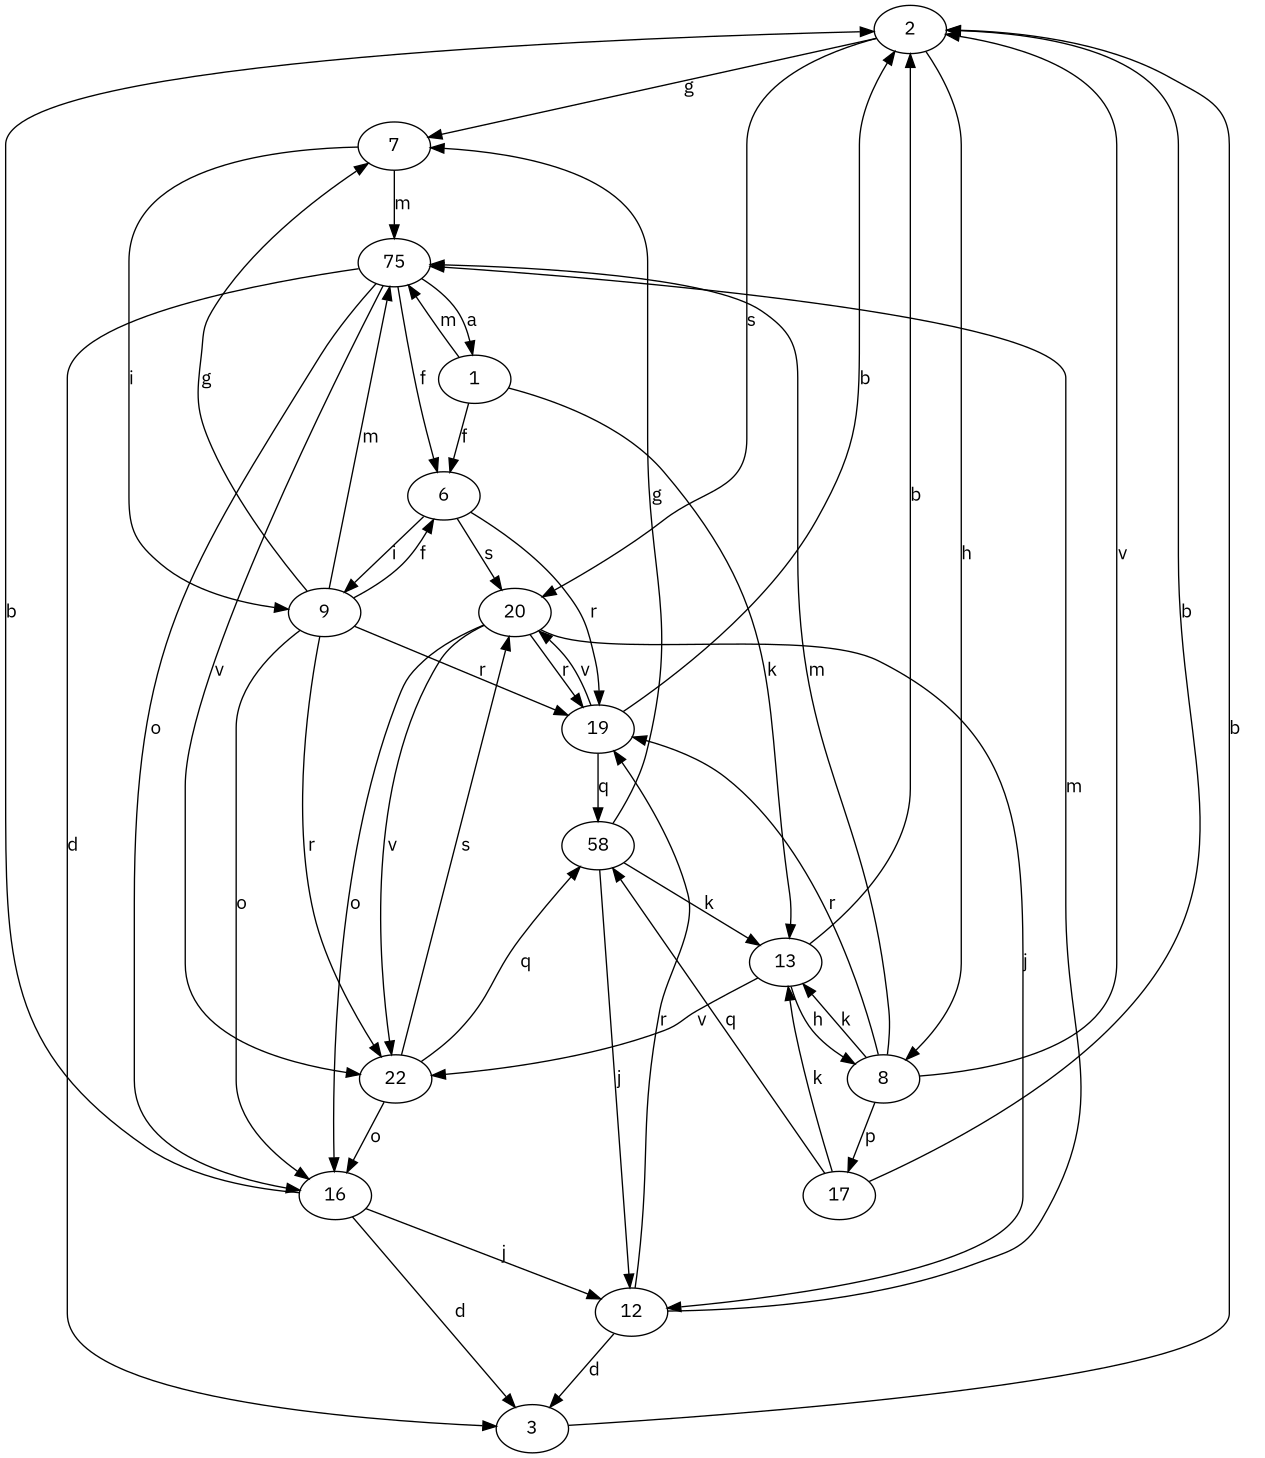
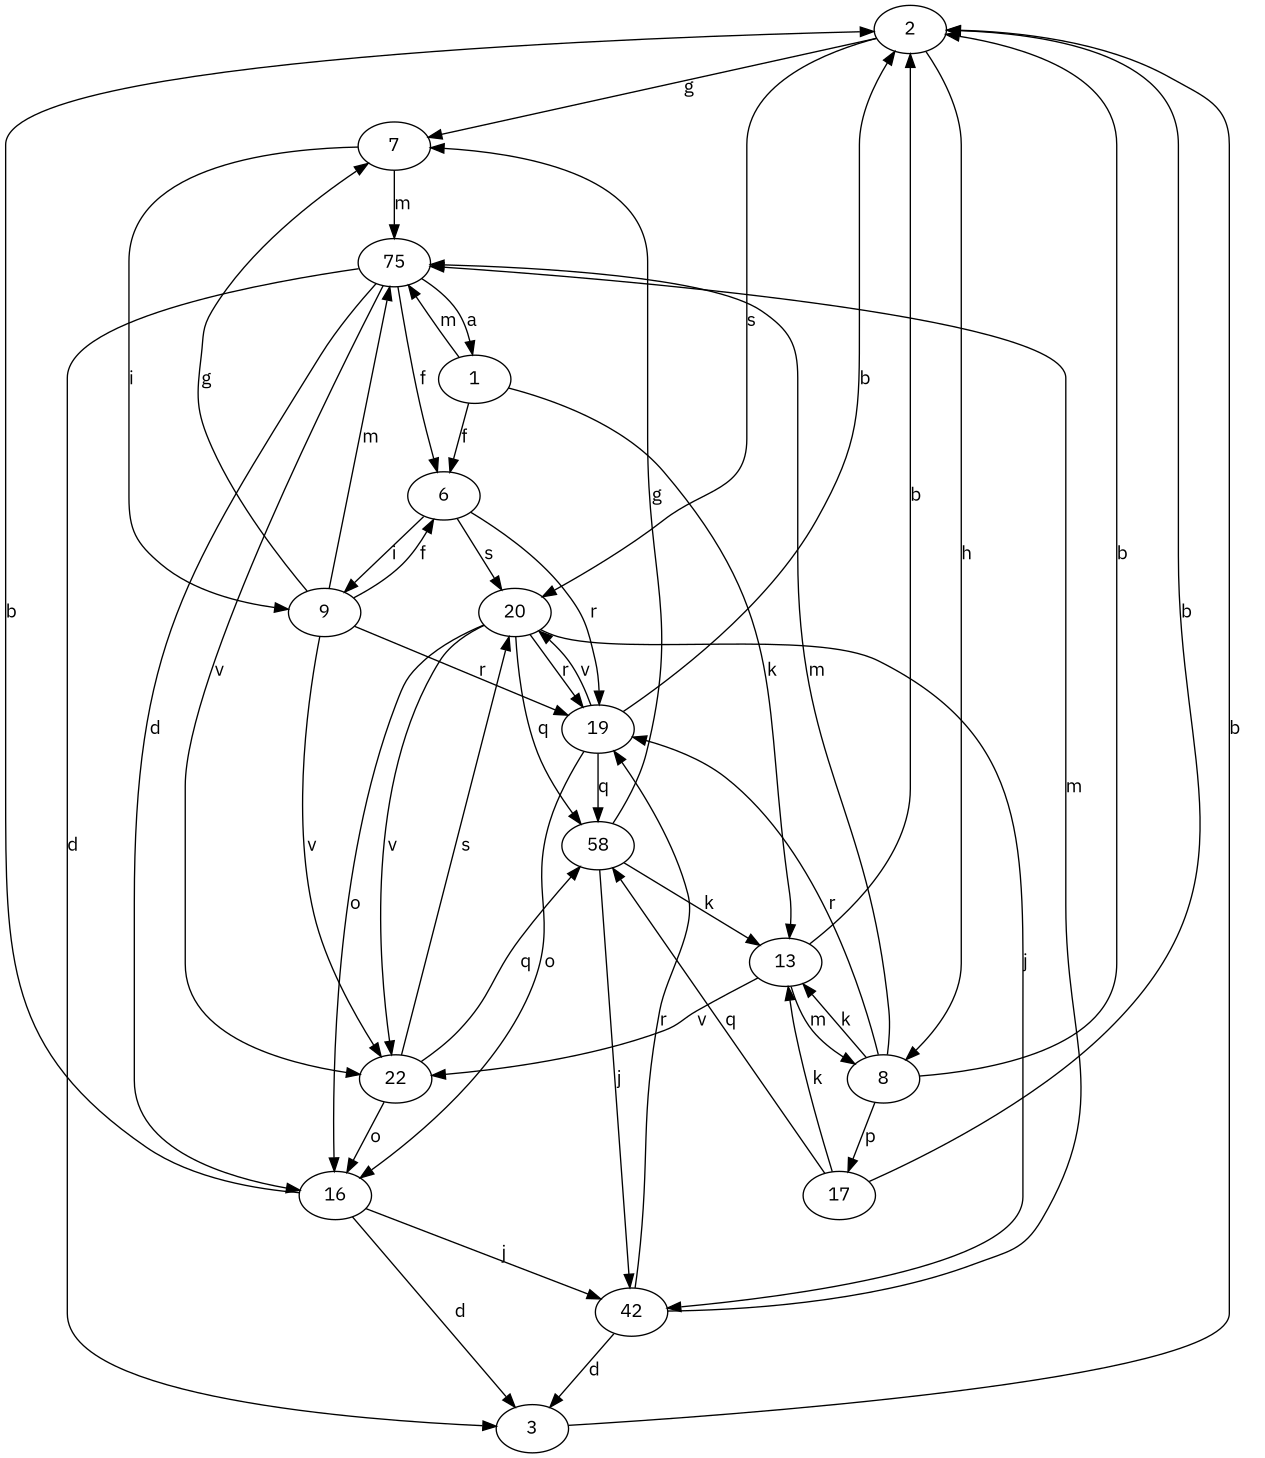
edge "8" -> "2": label "v" -> "b"
edge "75" -> "16": label "o" -> "d"
edge "20" -> "58": added, label "q"
edge "9" -> "22": label "r" -> "v"
edge "9" -> "16": now "19" -> "16"
edge "13" -> "8": label "h" -> "m"
node "12": label "12" -> "42"
